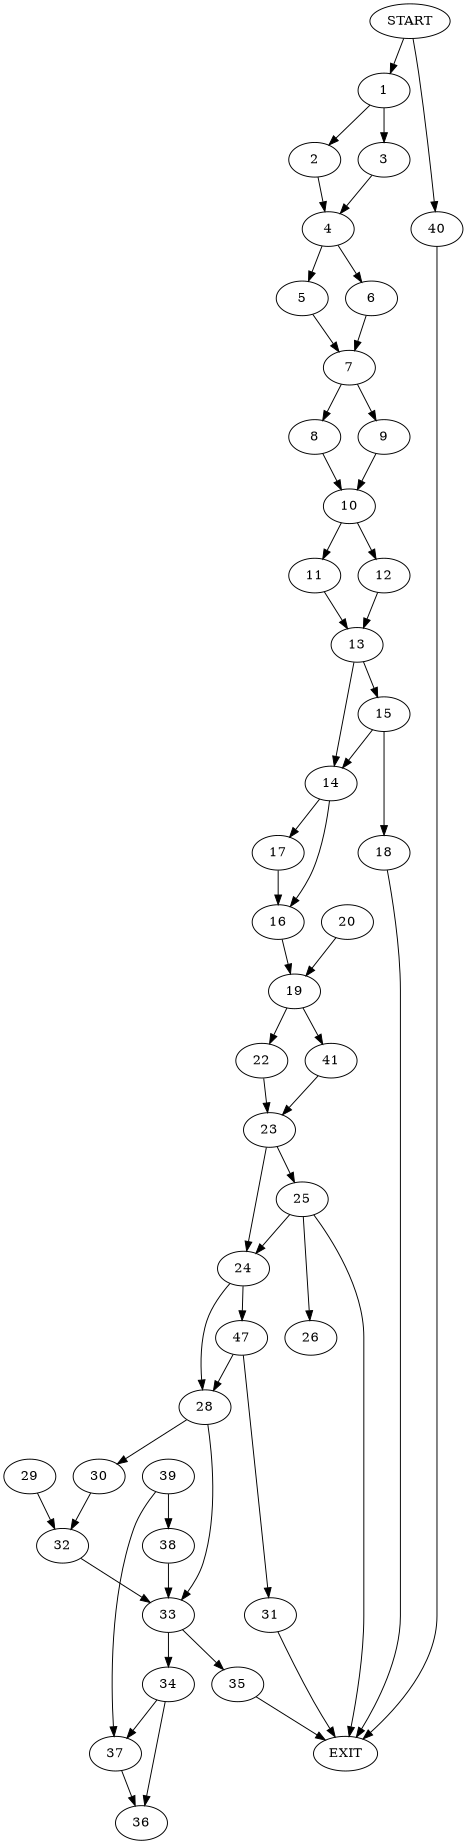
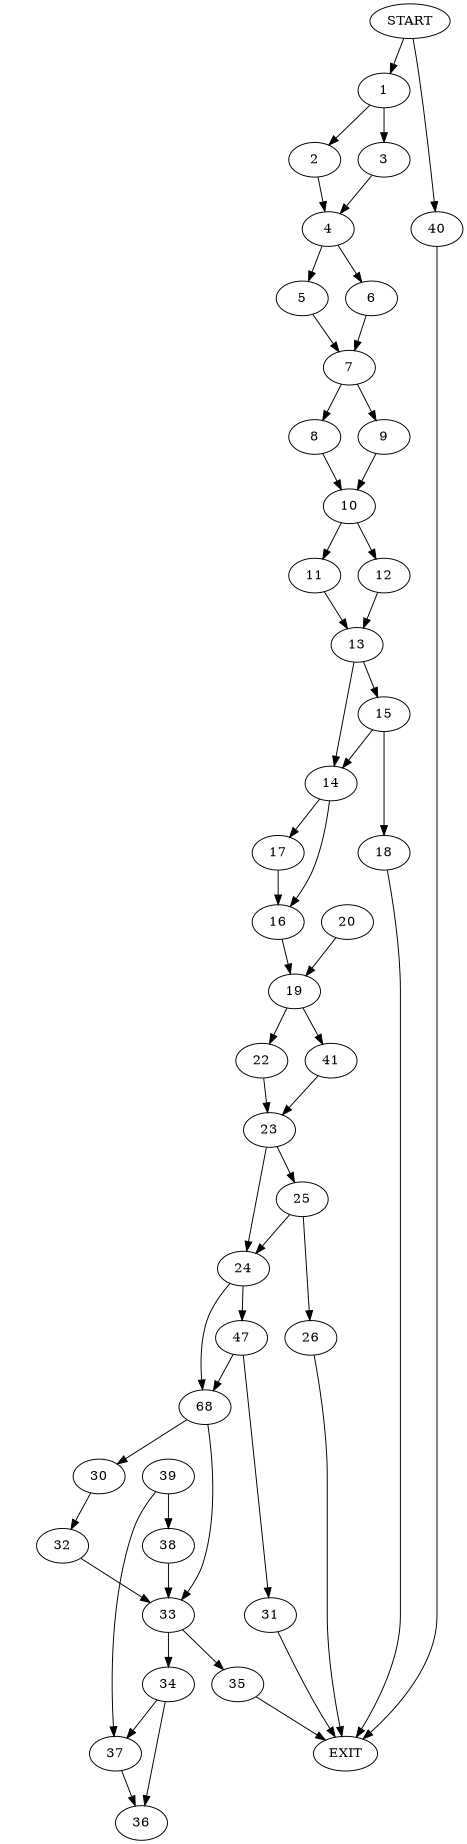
node "28": label "28" -> "68"
edge "25" -> "EXIT": now "26" -> "EXIT"
node "29": removed
